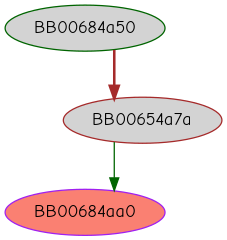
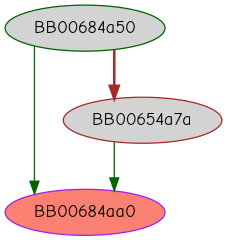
edge "BB00684a50" -> "BB00684aa0": added
